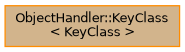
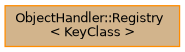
node "ObjectHandler::KeyClass < KeyClass >": label "ObjectHandler::KeyClass < KeyClass >" -> "ObjectHandler::Registry < KeyClass >"
